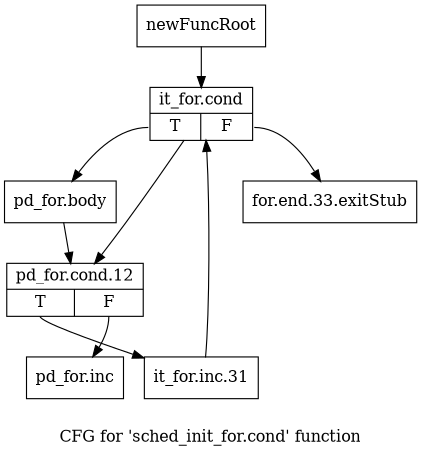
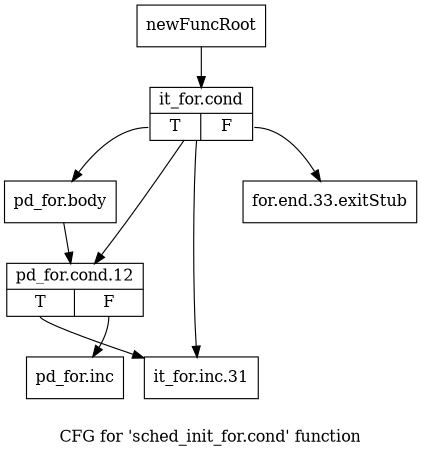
edge "it_for.inc.31" -> "it_for.cond": reversed
